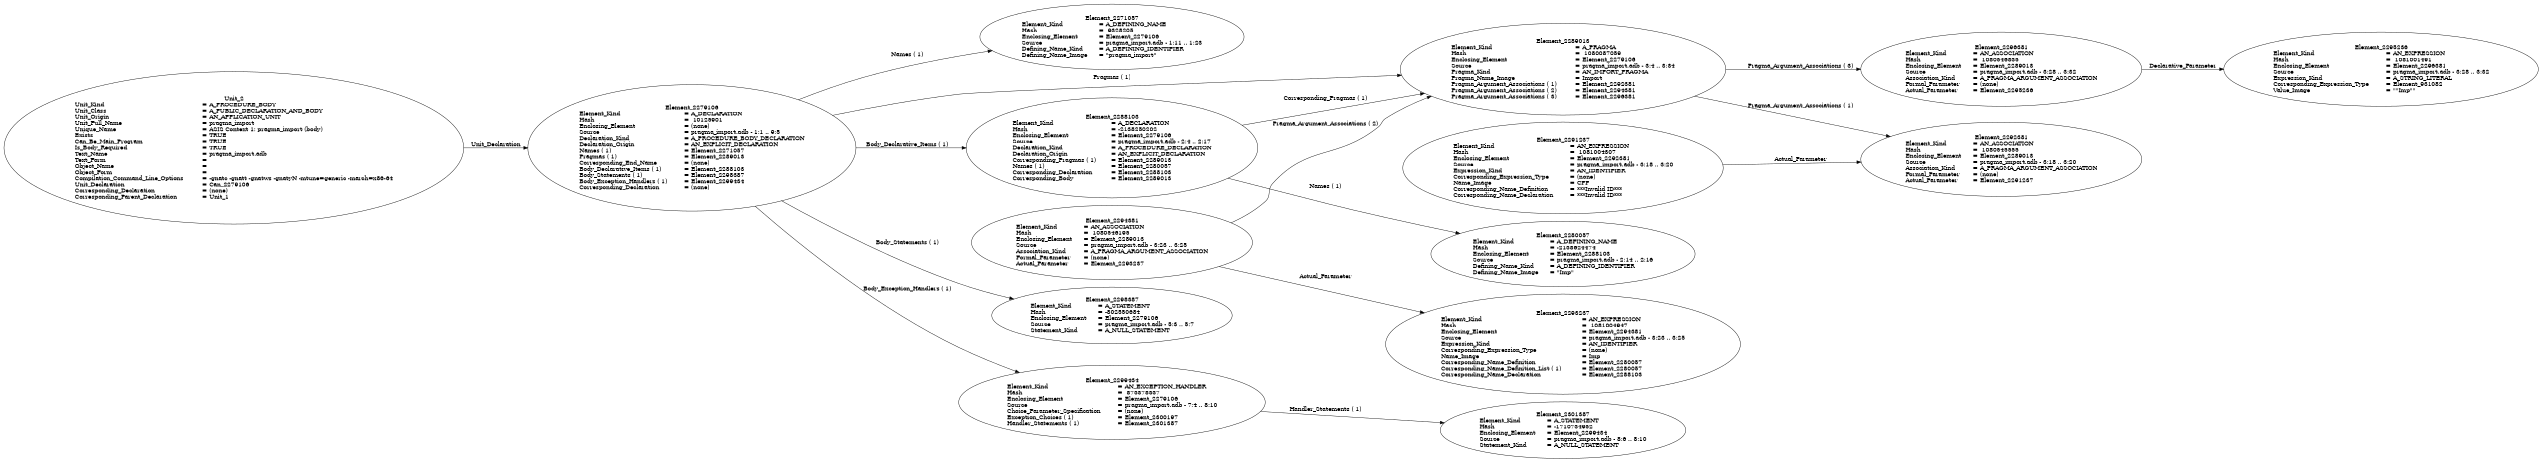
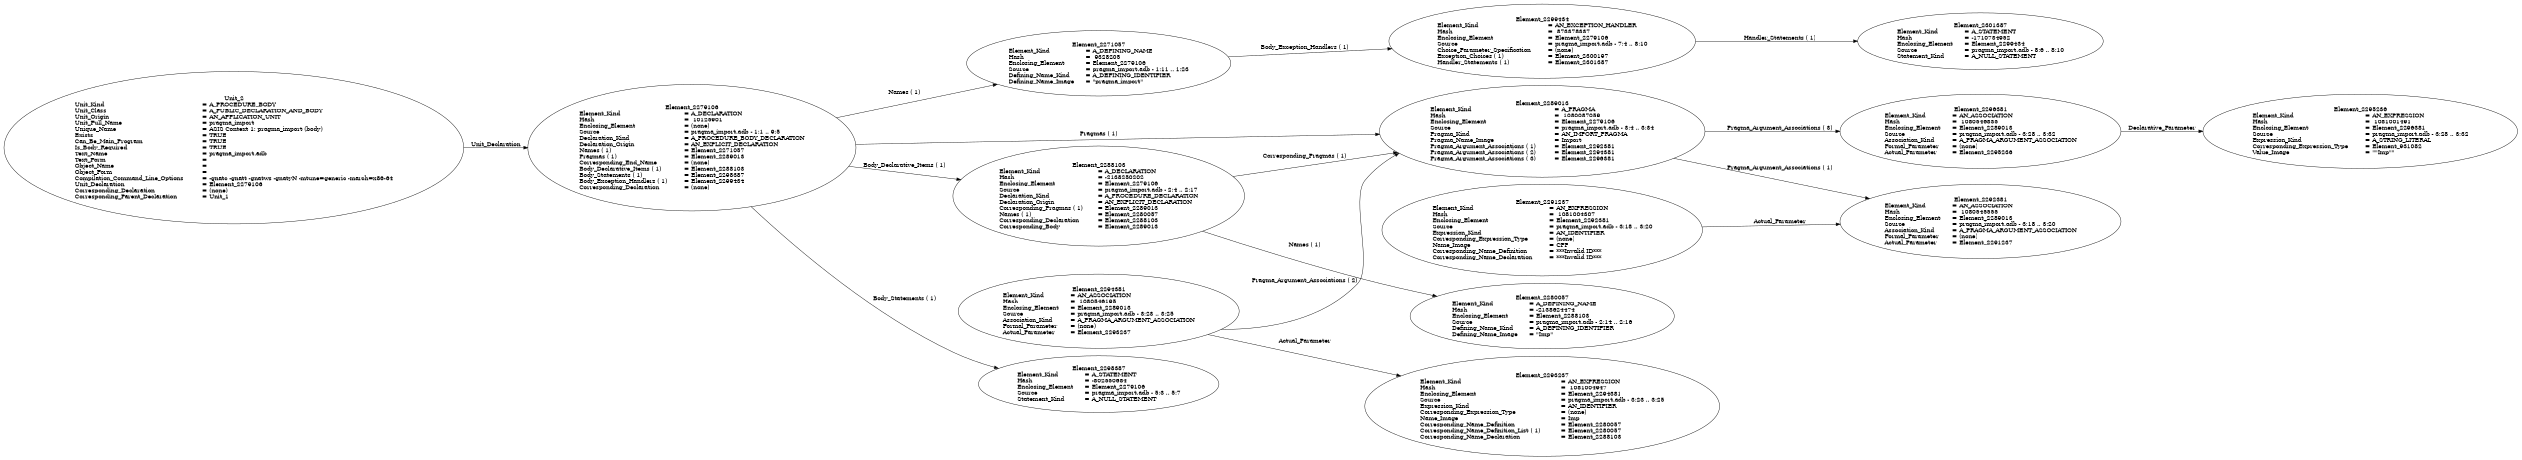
node "Unit_2": text "Can_2279106" -> "Element_2279106"
edge "Element_2279106" -> "Element_2299434": now "Element_2271057" -> "Element_2299434"
